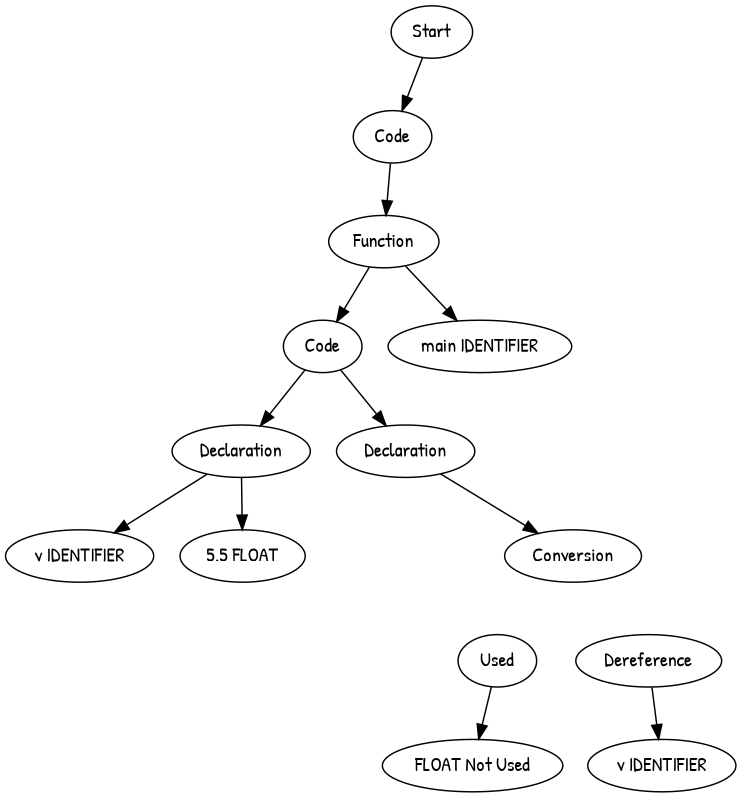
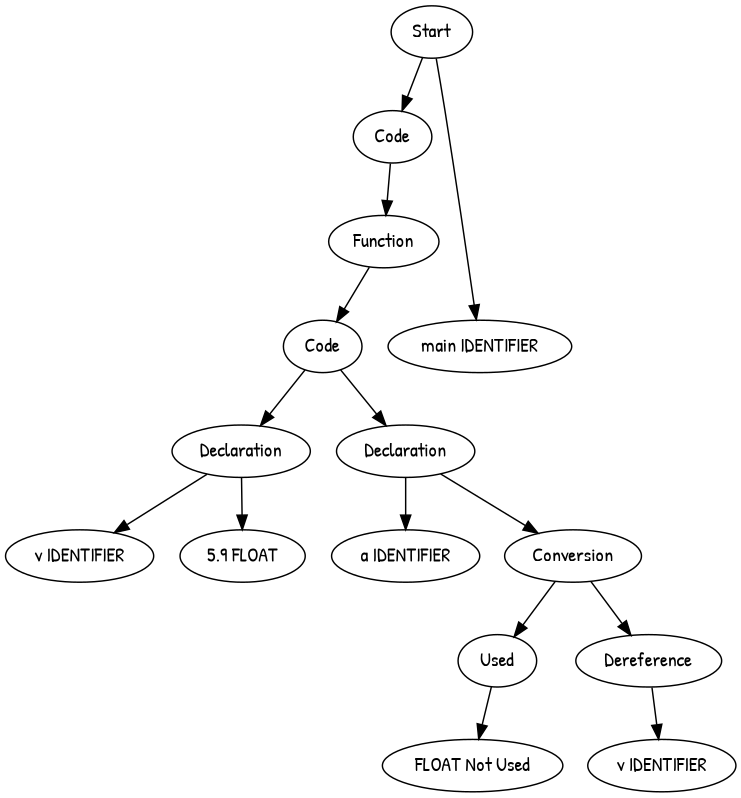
edge "Function" -> "main IDENTIFIER": now "Start" -> "main IDENTIFIER"
node "5.5 FLOAT": label "5.5 FLOAT" -> "5.9 FLOAT"
node "a IDENTIFIER": added
edge "Conversion" -> "Dereference": added
edge "Conversion" -> "Used": added
